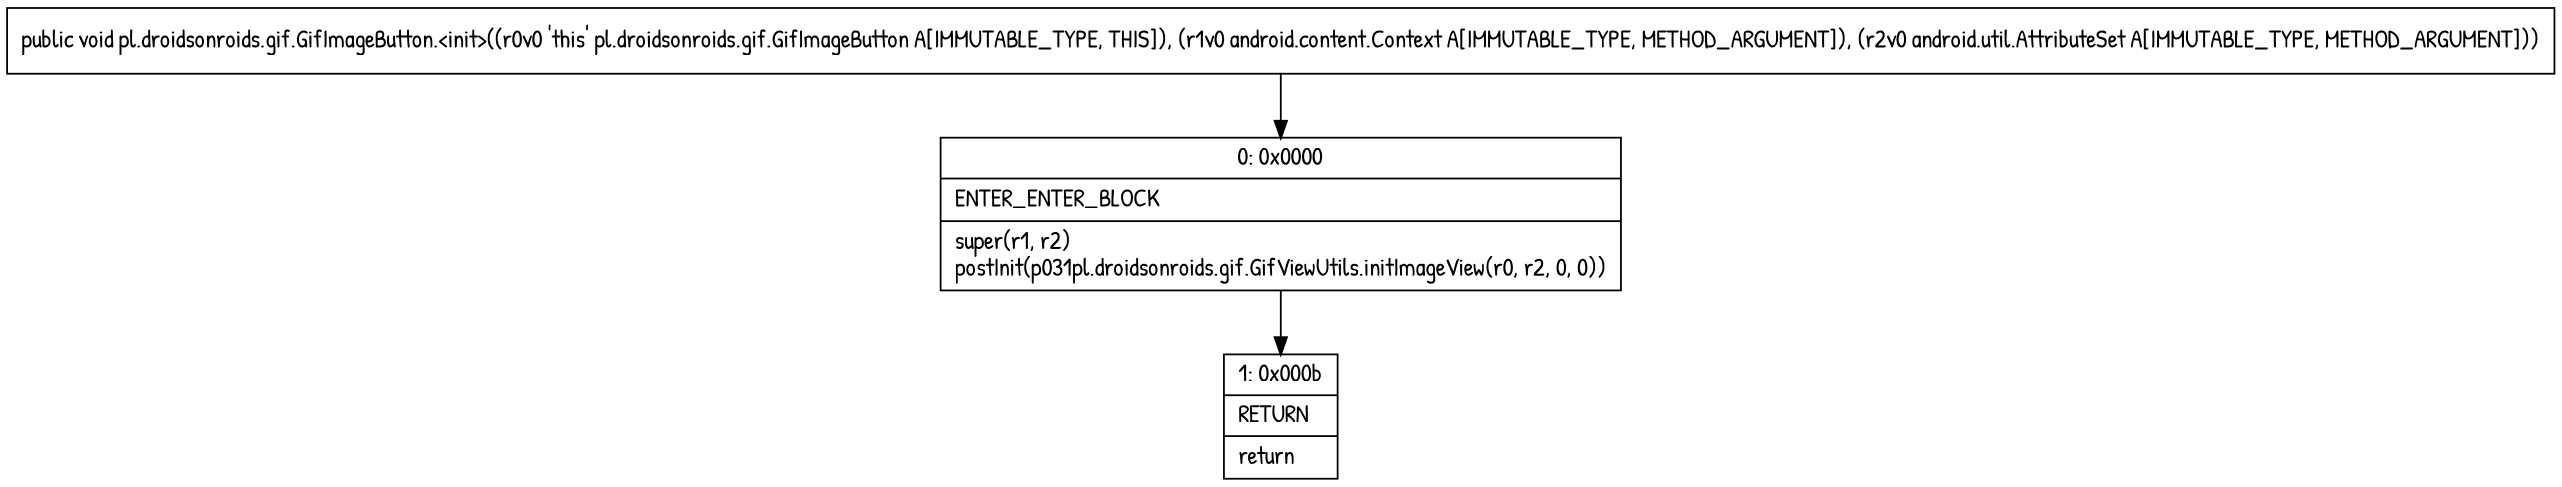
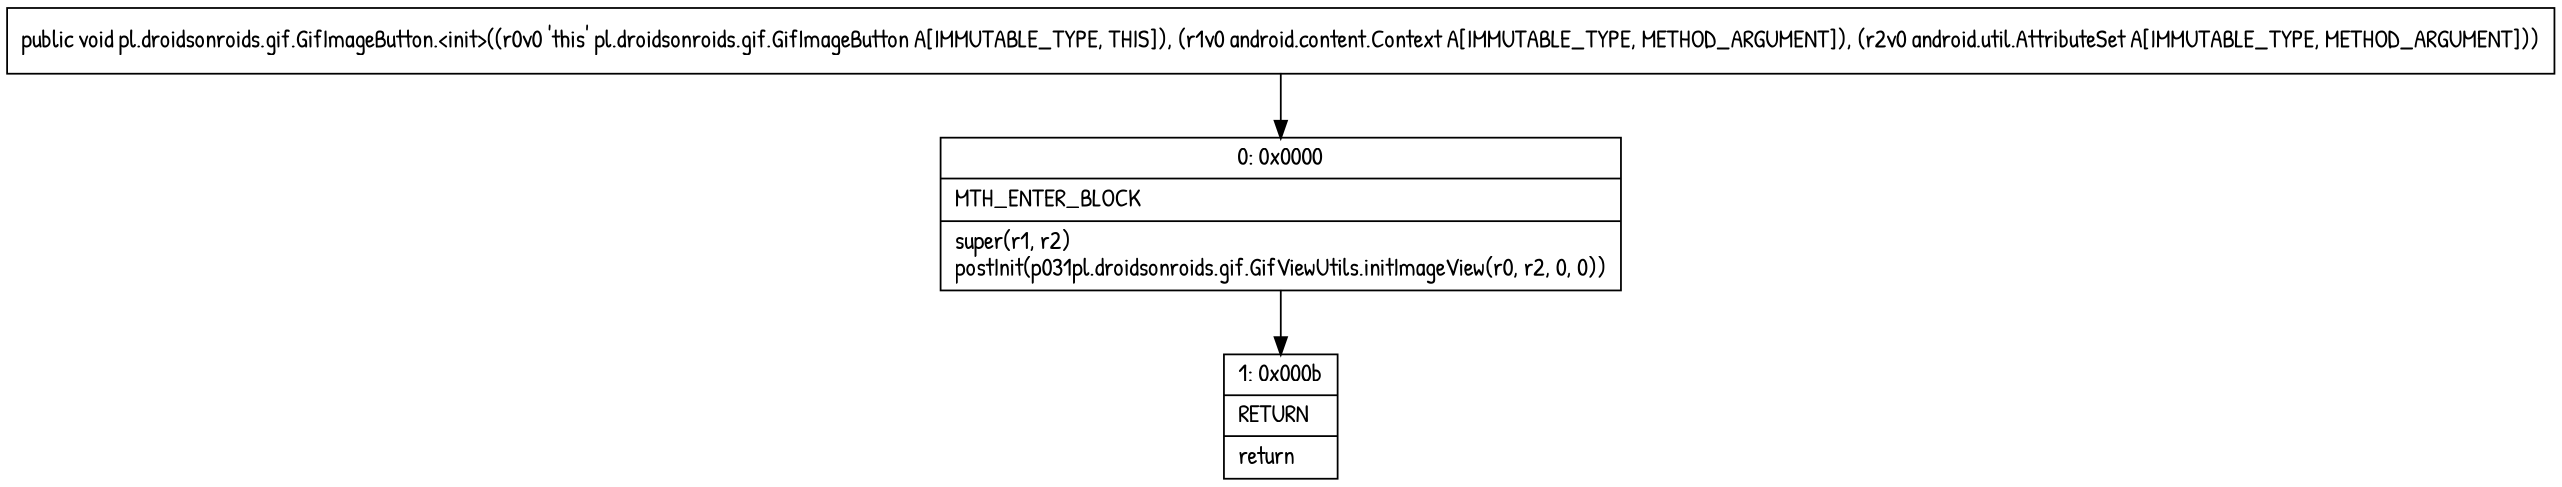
node "0: 0x0000": text "ENTER_ENTER_BLOCK" -> "MTH_ENTER_BLOCK"
